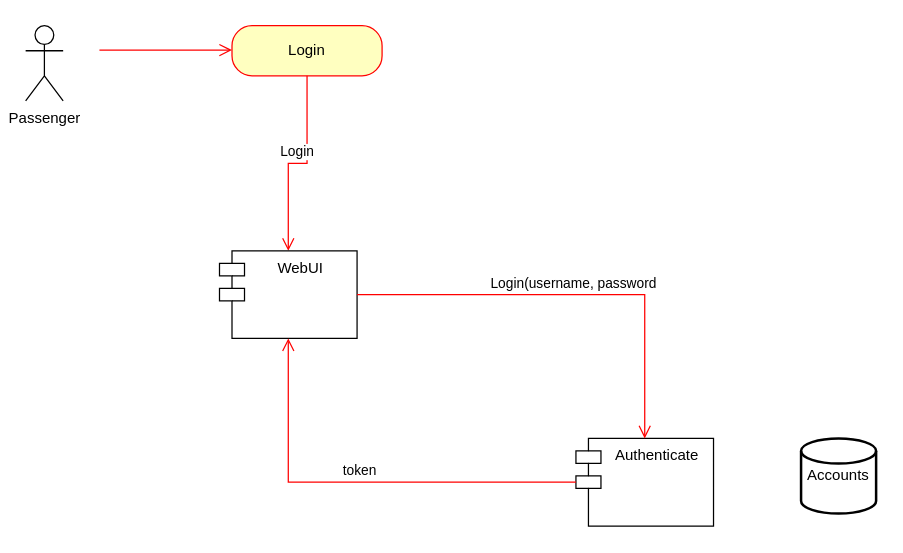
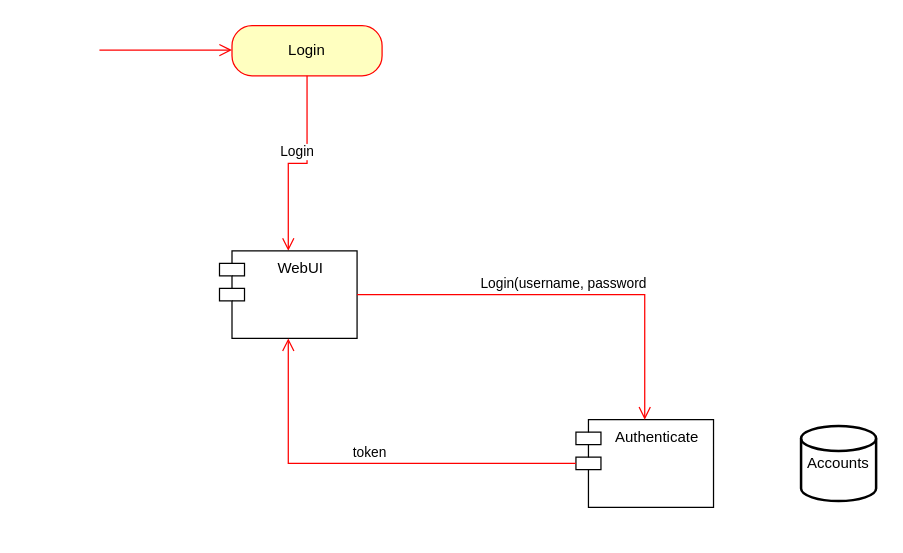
node "Passenger": removed
node "Accounts": moved (838, 476) -> (838, 463)
node "Authenticate": moved (644, 482) -> (644, 463)
